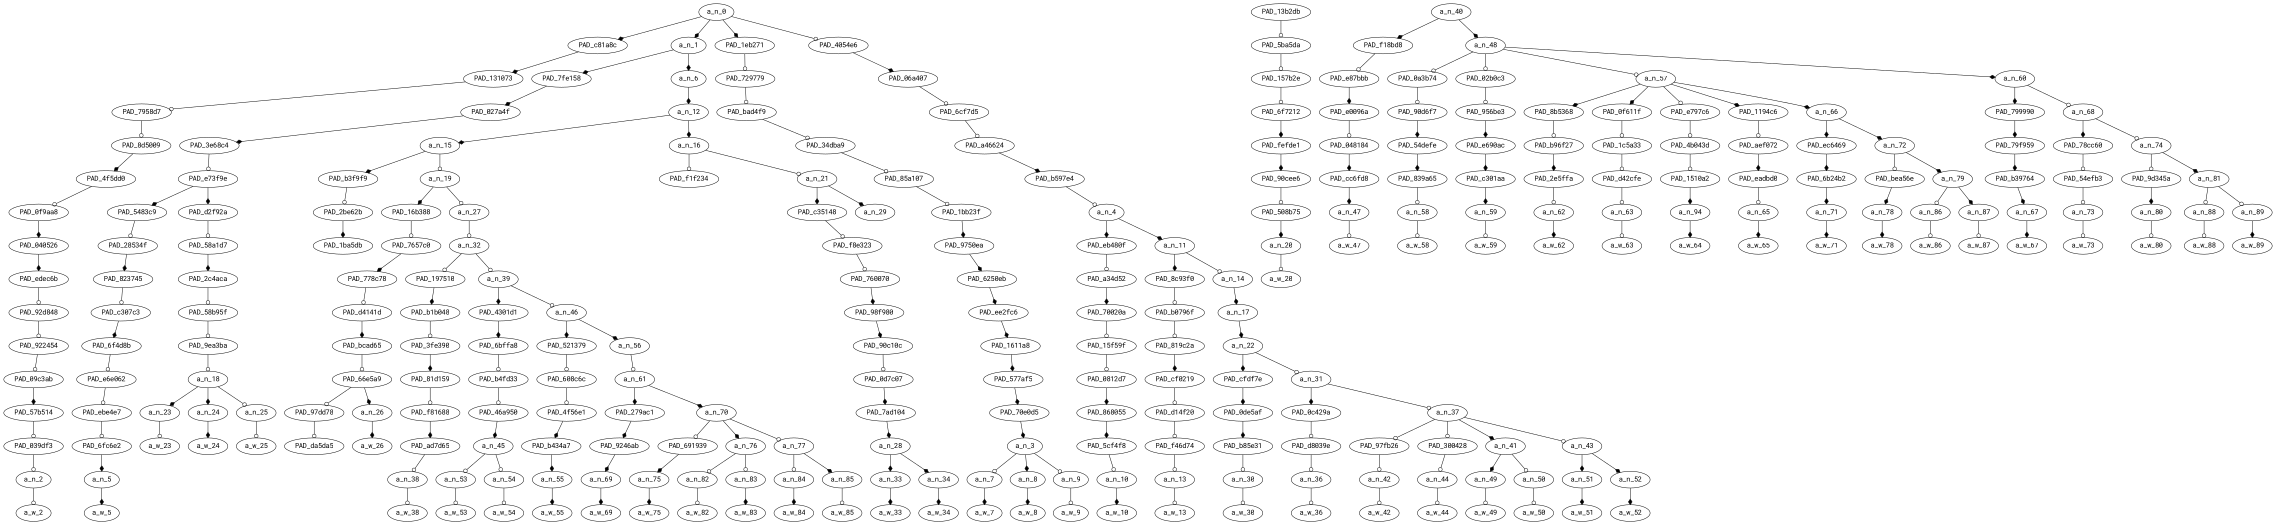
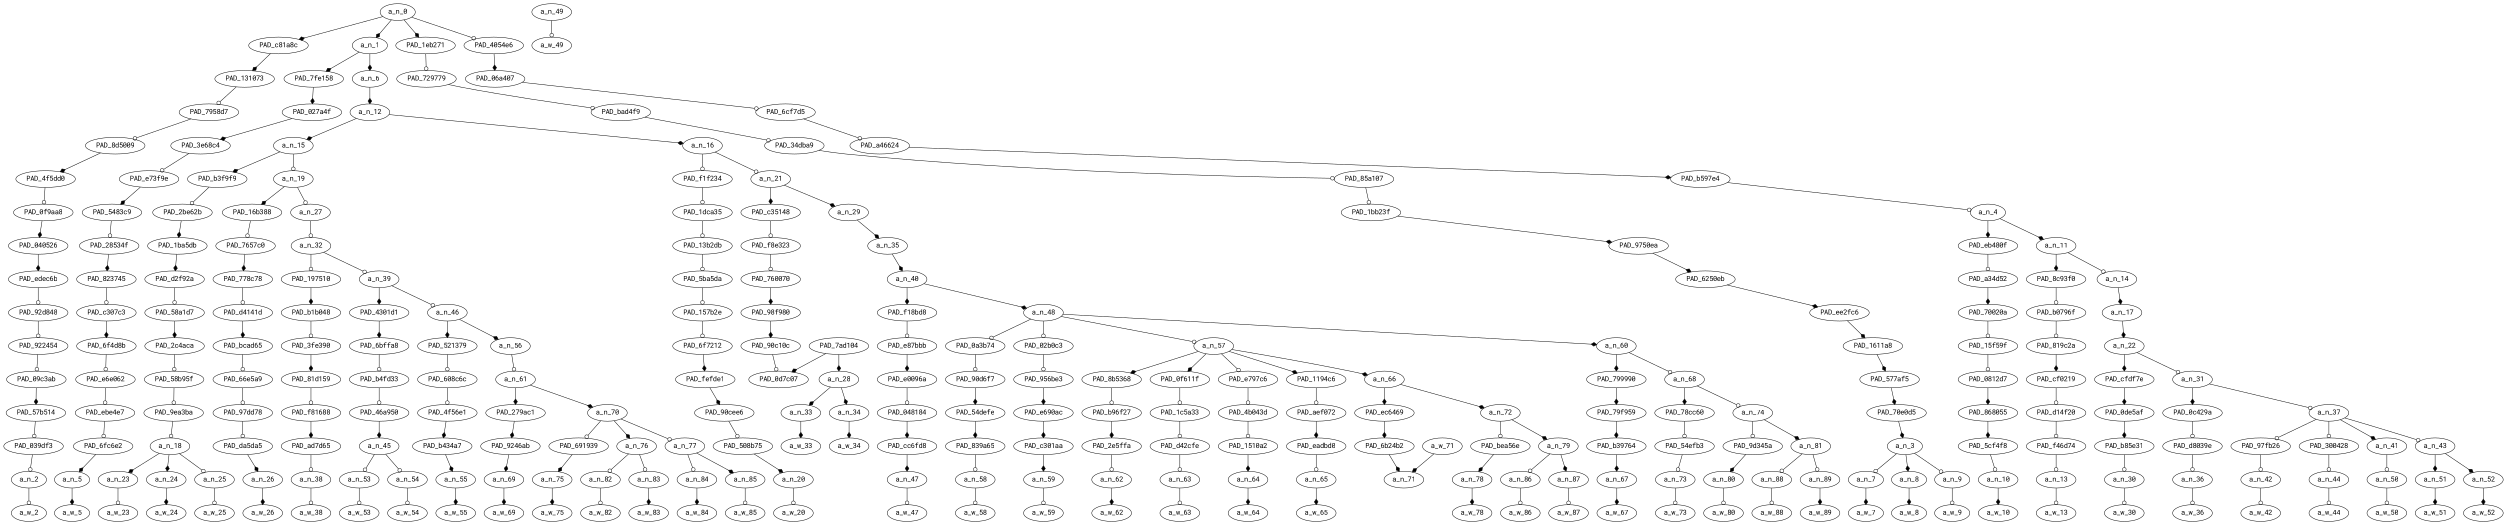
edge "PAD_e73f9e" -> "PAD_d2f92a": now "PAD_1ba5db" -> "PAD_d2f92a"
node "PAD_1dca35": added
node "a_n_94": label "a_n_94" -> "a_n_64"
edge "a_n_71" -> "a_w_71": reversed
node "a_n_35": added
edge "PAD_66e5a9" -> "a_n_26": now "PAD_da5da5" -> "a_n_26"
edge "PAD_0d7c07" -> "PAD_7ad104": reversed
edge "a_n_41" -> "a_n_49": removed
